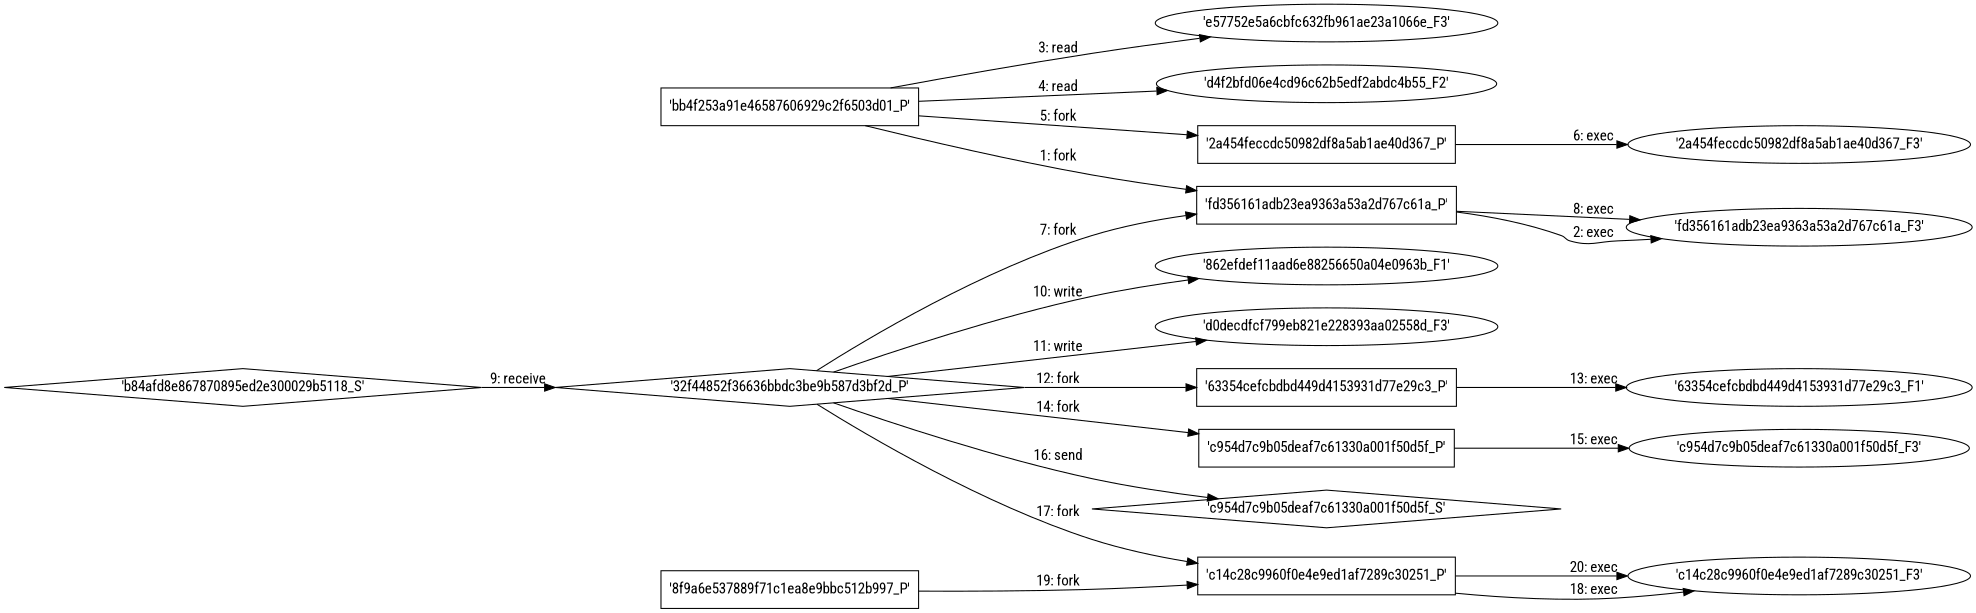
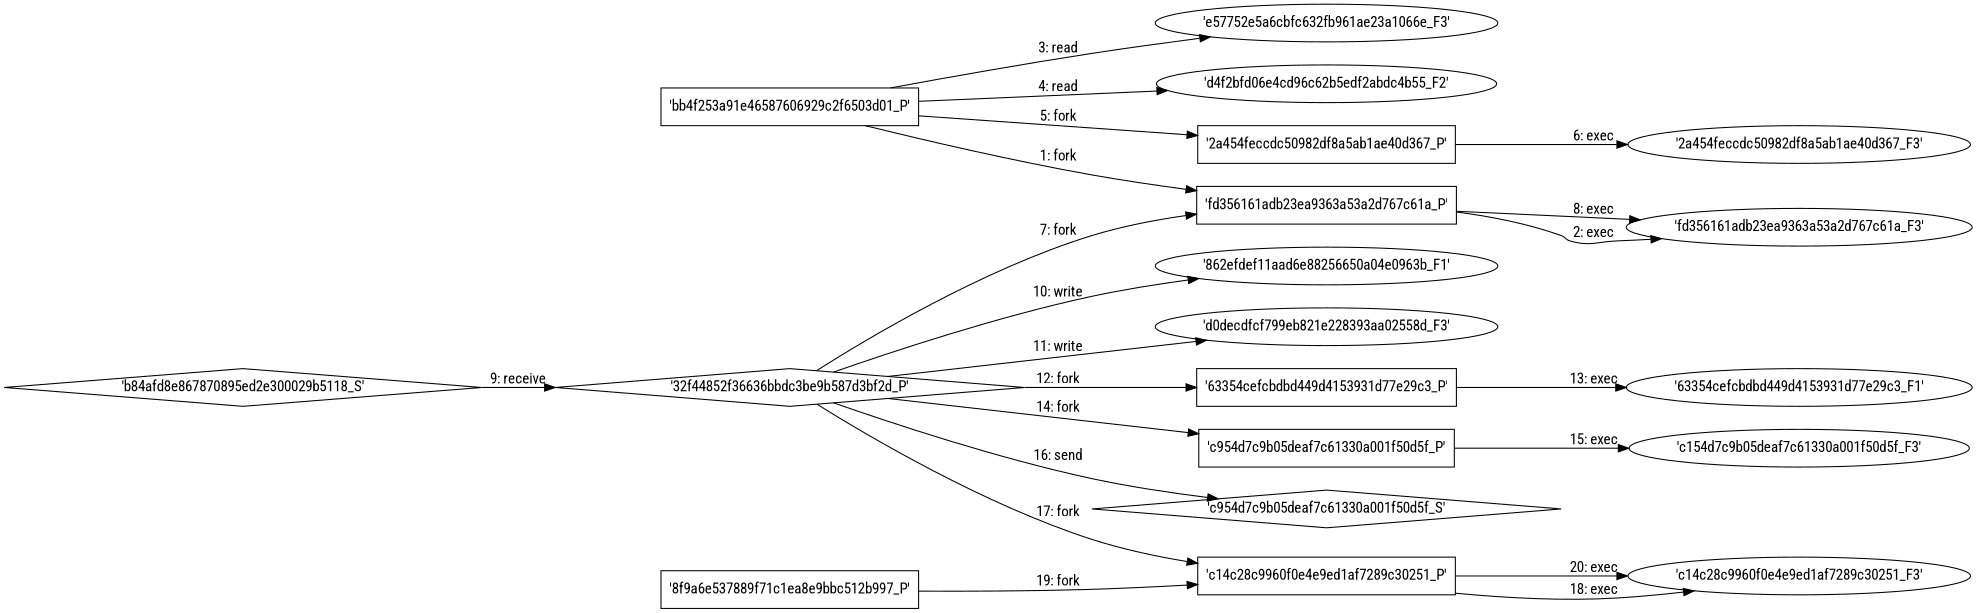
node "'c954d7c9b05deaf7c61330a001f50d5f_F3'": label "'c954d7c9b05deaf7c61330a001f50d5f_F3'" -> "'c154d7c9b05deaf7c61330a001f50d5f_F3'"
